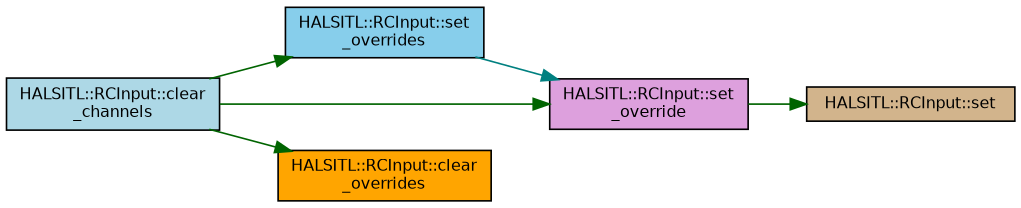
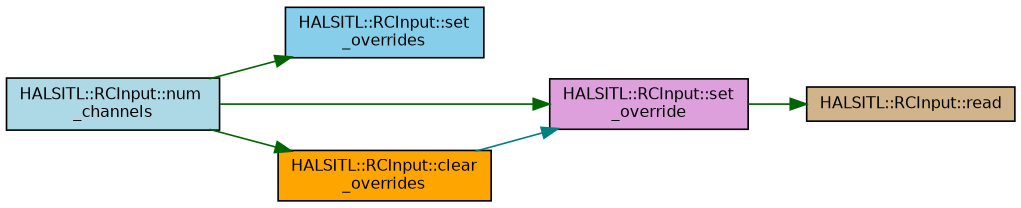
edge "HALSITL::RCInput::set _overrides" -> "HALSITL::RCInput::set _override": now "HALSITL::RCInput::clear _overrides" -> "HALSITL::RCInput::set _override"
node "HALSITL::RCInput::clear _channels": label "HALSITL::RCInput::clear _channels" -> "HALSITL::RCInput::num _channels"
node "HALSITL::RCInput::set": label "HALSITL::RCInput::set" -> "HALSITL::RCInput::read"
